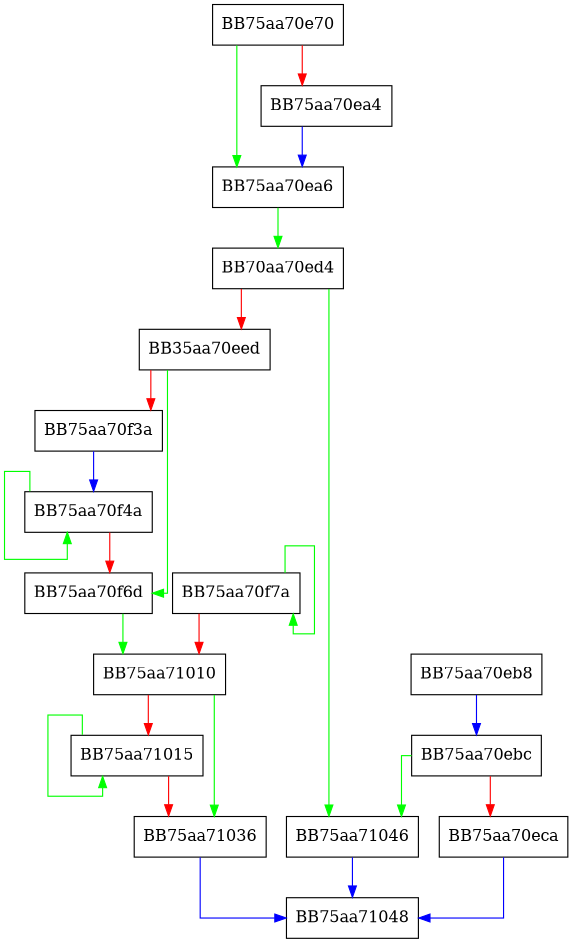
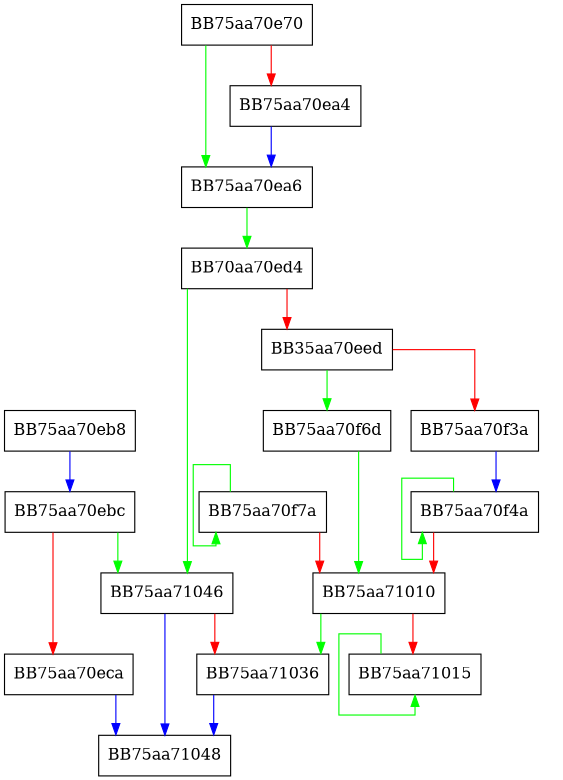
edge "BB75aa70f4a" -> "BB75aa70f6d": now "BB75aa70f4a" -> "BB75aa71010"
edge "BB75aa71015" -> "BB75aa71036": now "BB75aa71046" -> "BB75aa71036"
